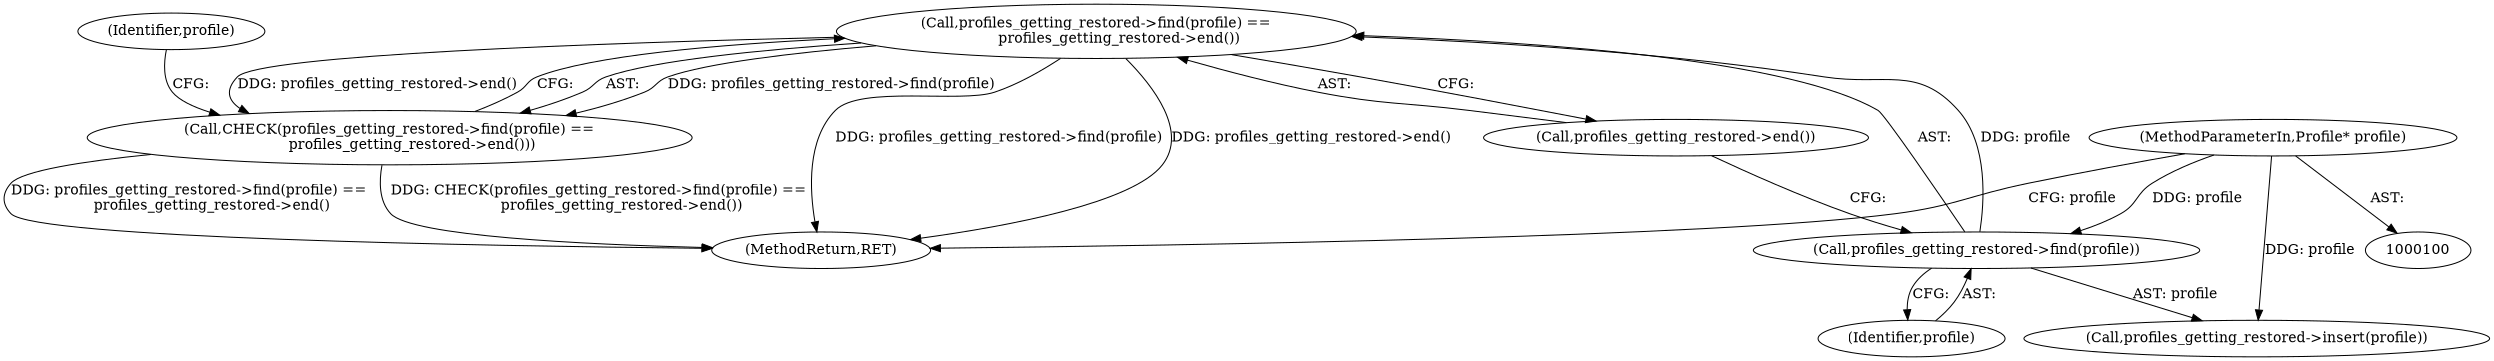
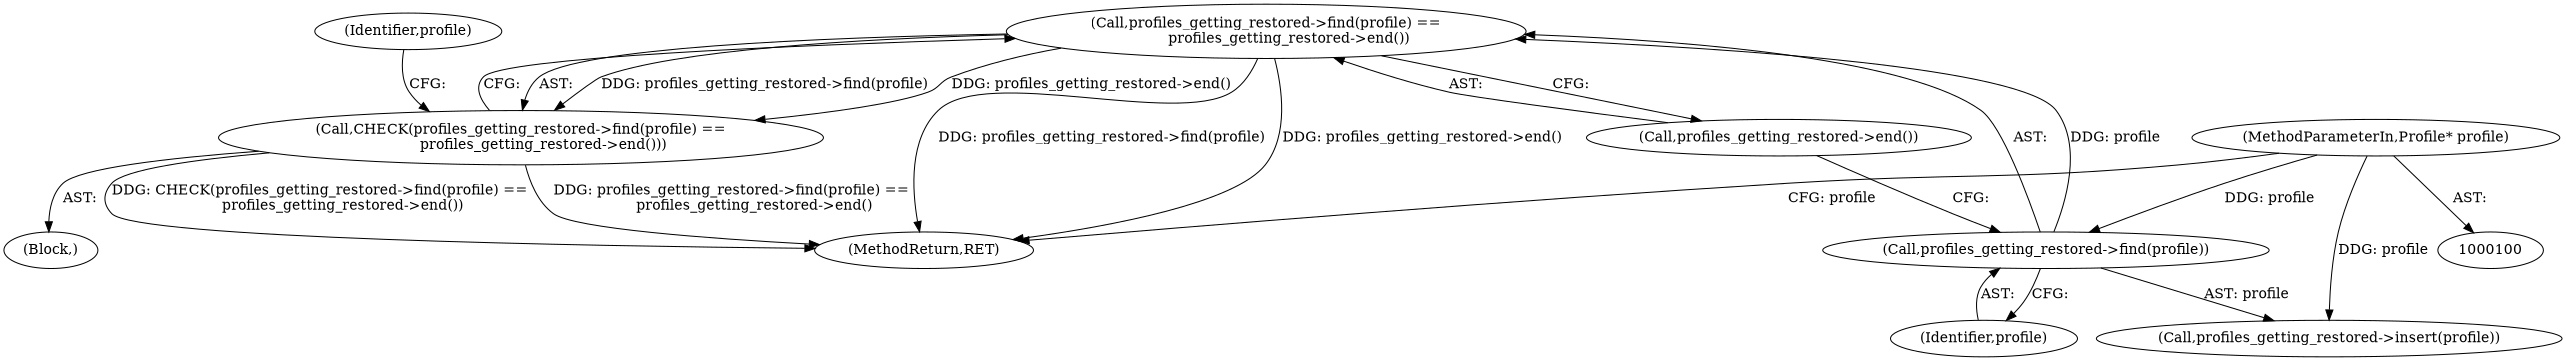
node "(Block,)": added
